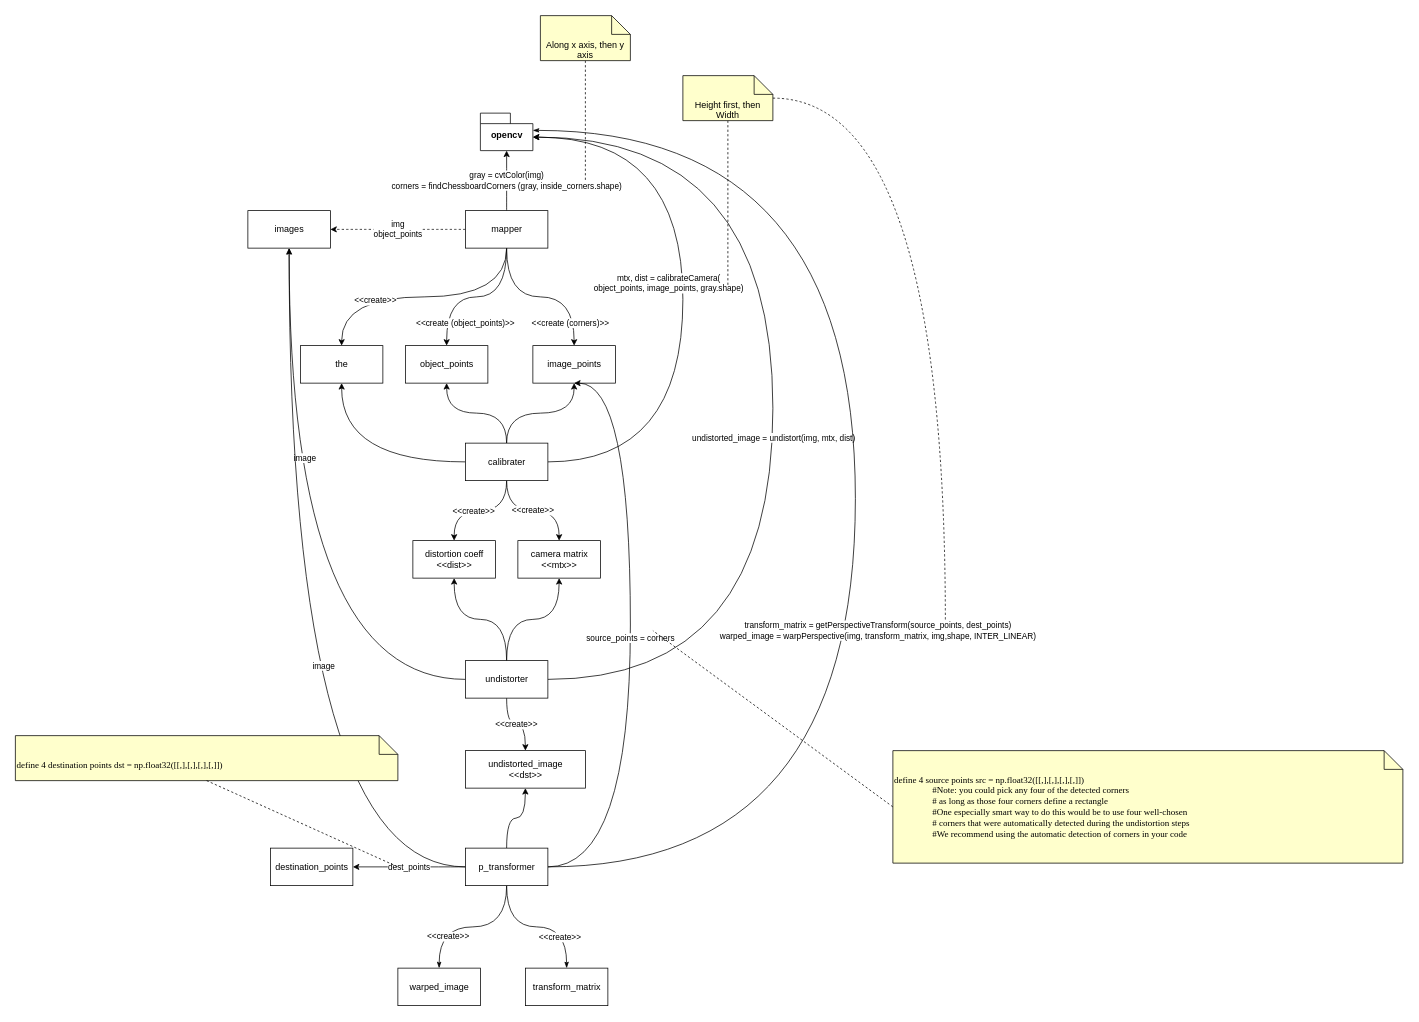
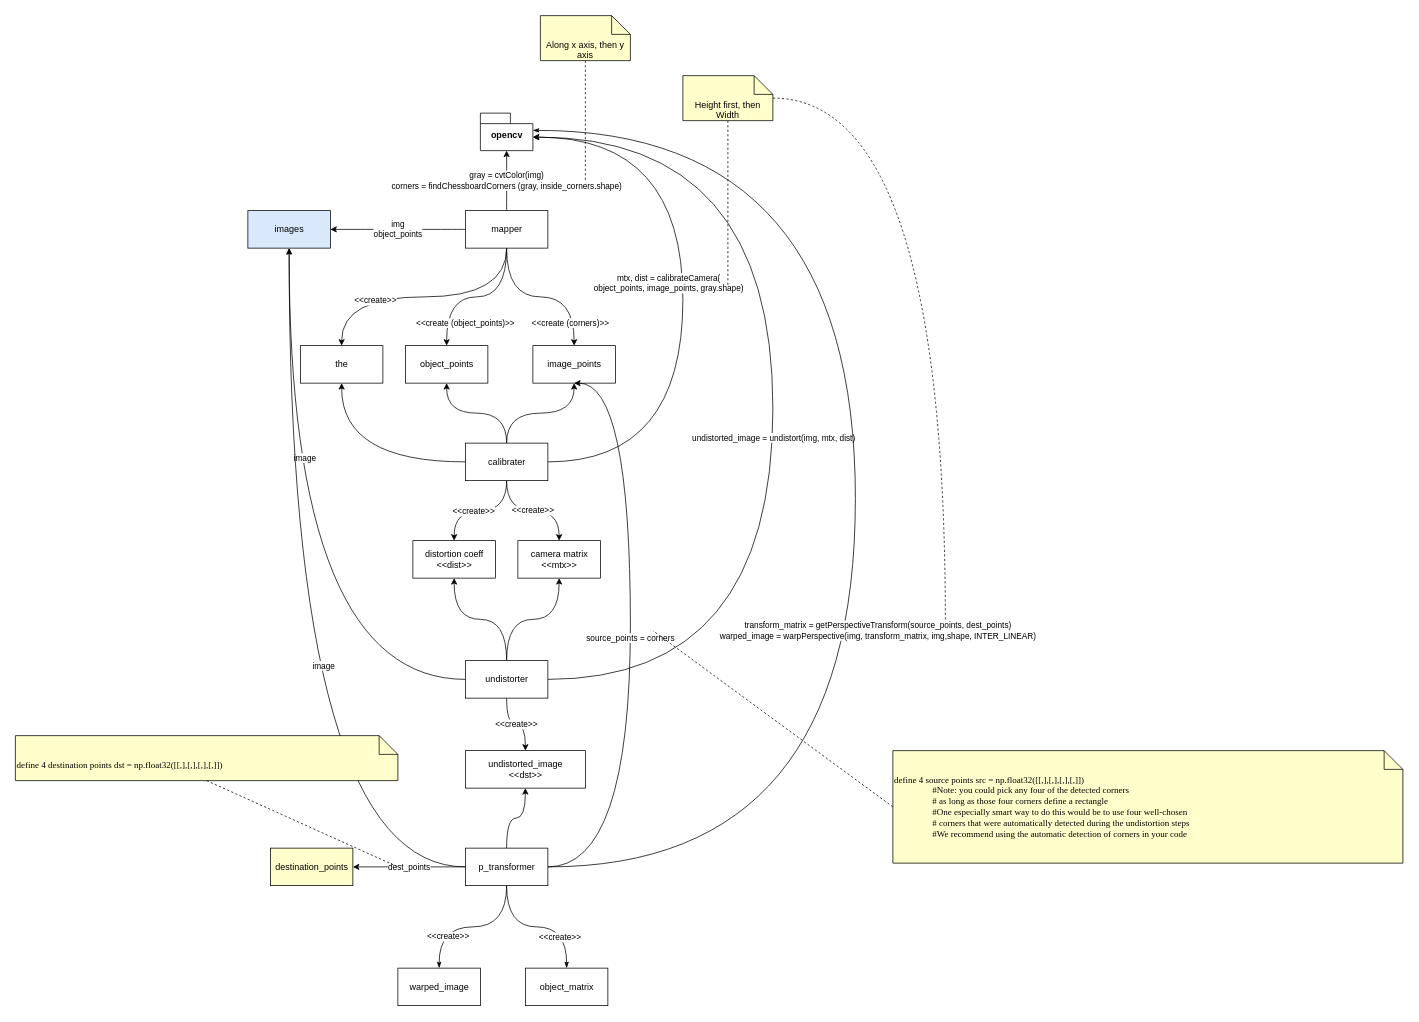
node "images": fillcolor #ffffff -> #dae8fc
edge "mapper" -> "images": style dashed -> solid
node "destination_points": fillcolor #ffffff -> #ffffcc
node "transform_matrix": label "transform_matrix" -> "object_matrix"
